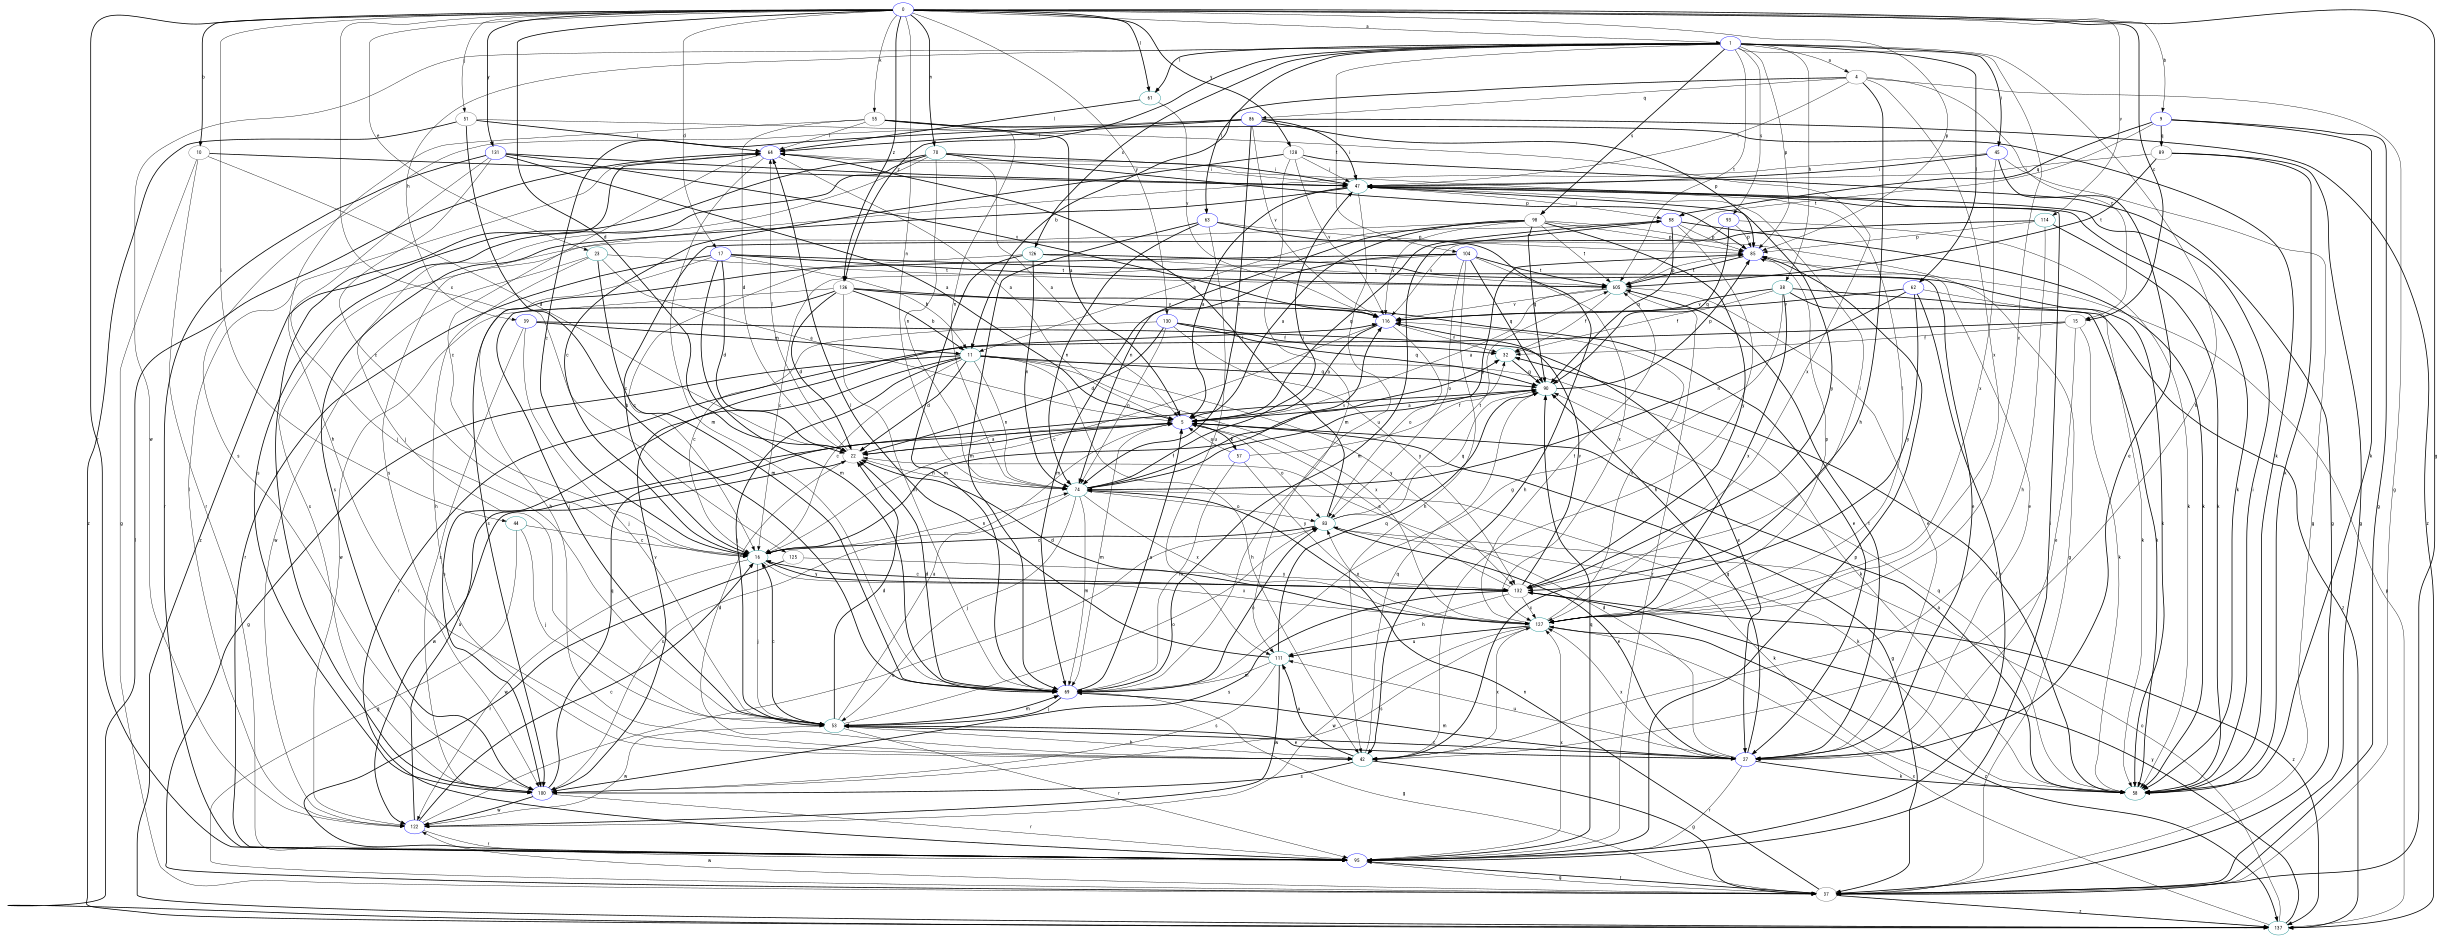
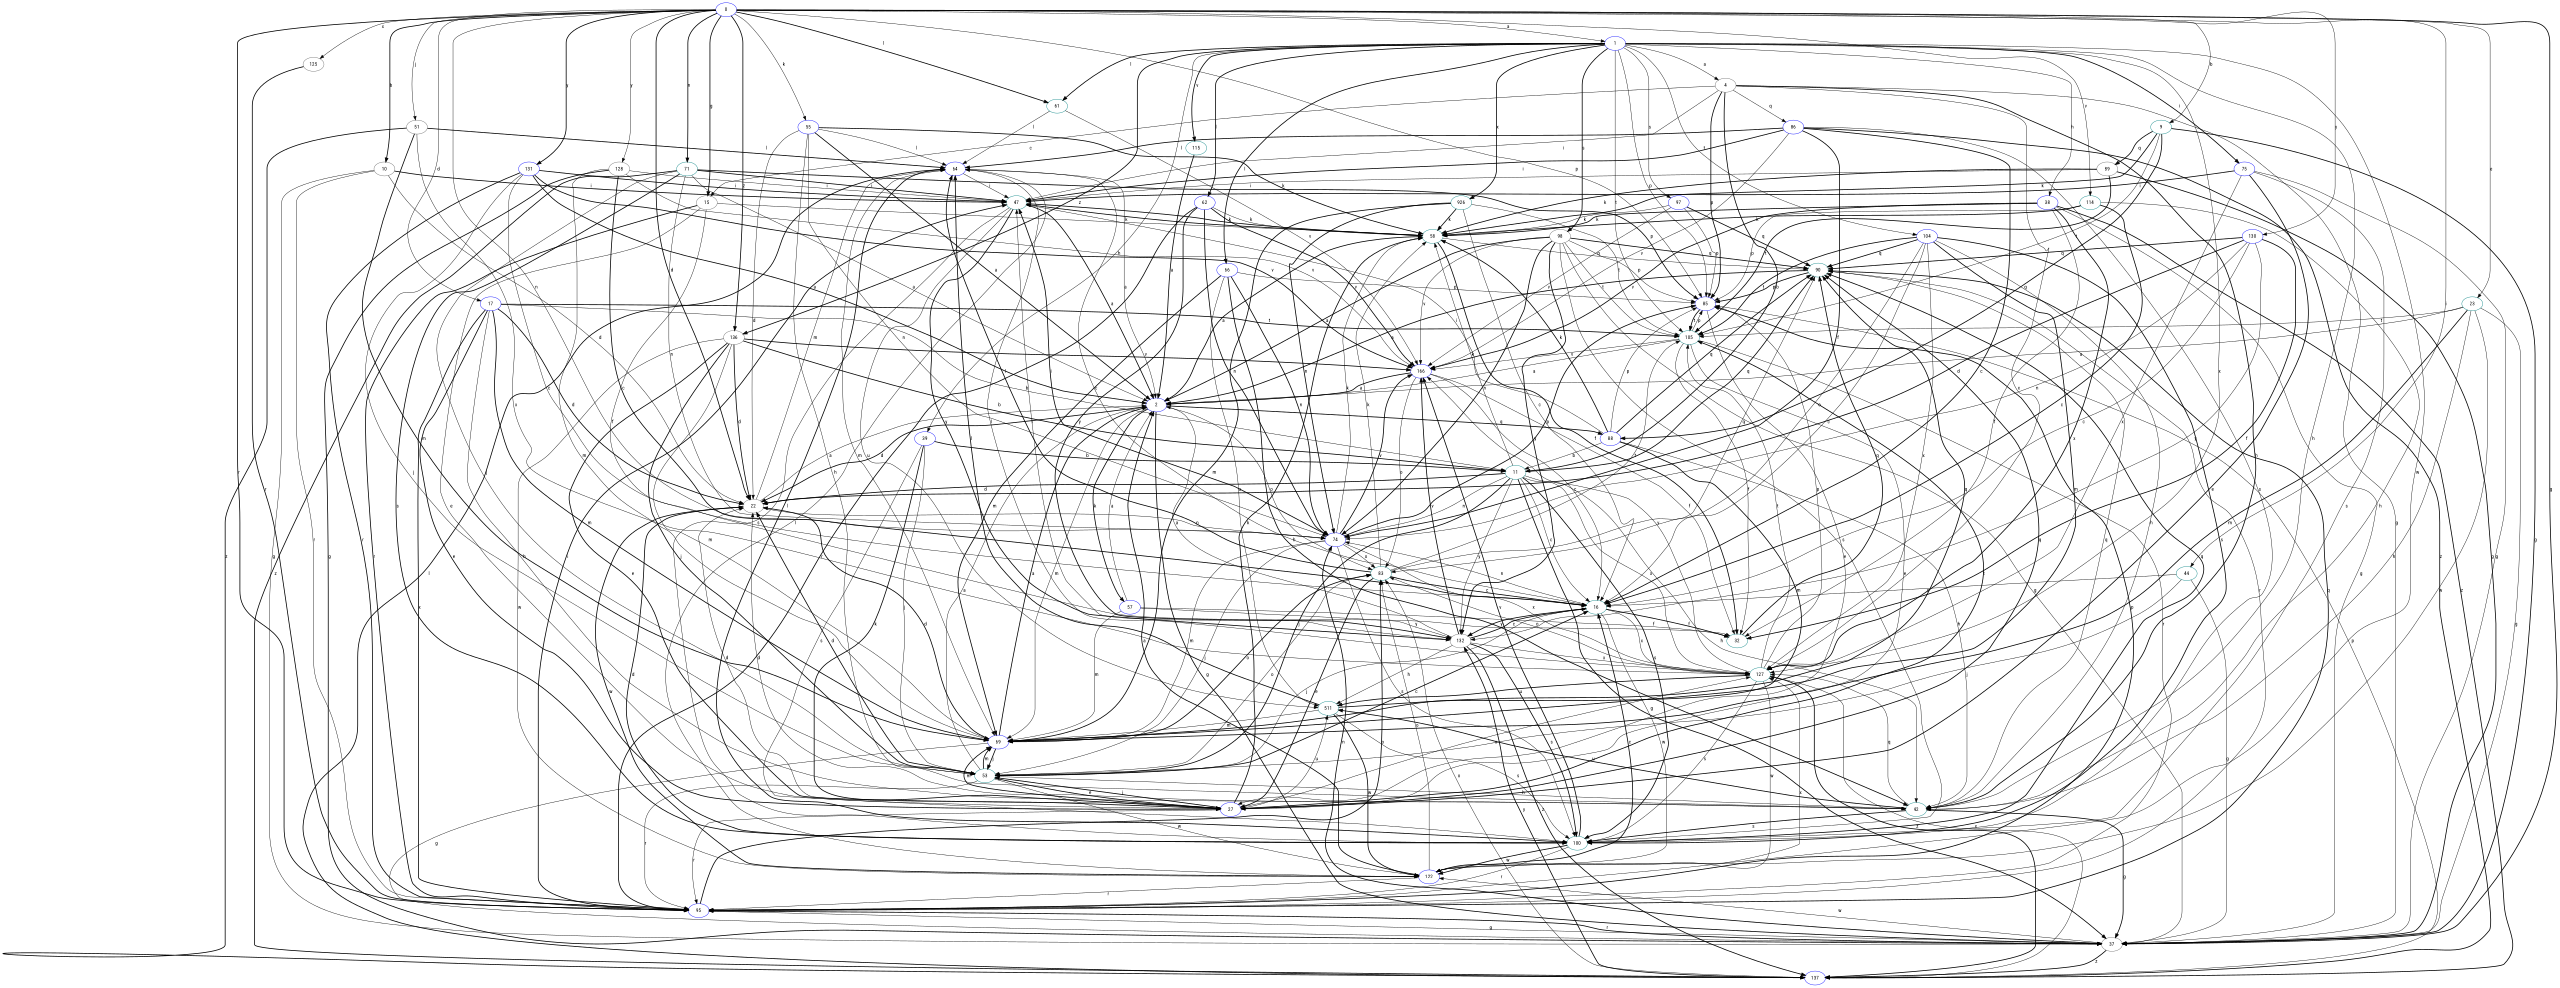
edge "0" -> "128": style bold -> solid
node "55": color gray40 -> blue
node "9": color blue -> teal
edge "61" -> "64": style bold -> solid
edge "86" -> "85": now "4" -> "85"
node "115": added
node "70": label "70" -> "71"
node "45": label "45" -> "75"
edge "0" -> "15": label "c" -> "g"
edge "47" -> "88": reversed
node "63": label "63" -> "66"
node "93": label "93" -> "97"
edge "47" -> "100": style bold -> solid
node "126": label "126" -> "926"
node "605": label "605" -> "105"
node "38": color teal -> blue
edge "22" -> "64": label "l" -> "m"
edge "86" -> "74": label "n" -> "f"
node "116": label "116" -> "166"
edge "39" -> "11": label "m" -> "b"
edge "51" -> "69": label "b" -> "m"
node "5": label "5" -> "2"
node "74": color teal -> blue
edge "38" -> "69": now "38" -> "37"
edge "39" -> "27": label "e" -> "k"
edge "17" -> "95": label "r" -> "x"
edge "125" -> "132": removed, label "y"
edge "127" -> "22": now "100" -> "22"
node "111": label "111" -> "511"
edge "42" -> "127": label "x" -> "q"
edge "27" -> "53": label "c" -> "j"
edge "23" -> "37": added, label "g"
node "100": color blue -> teal
edge "95" -> "83": added, label "o"
edge "90" -> "95": added, label "r"
node "137": color teal -> blue
